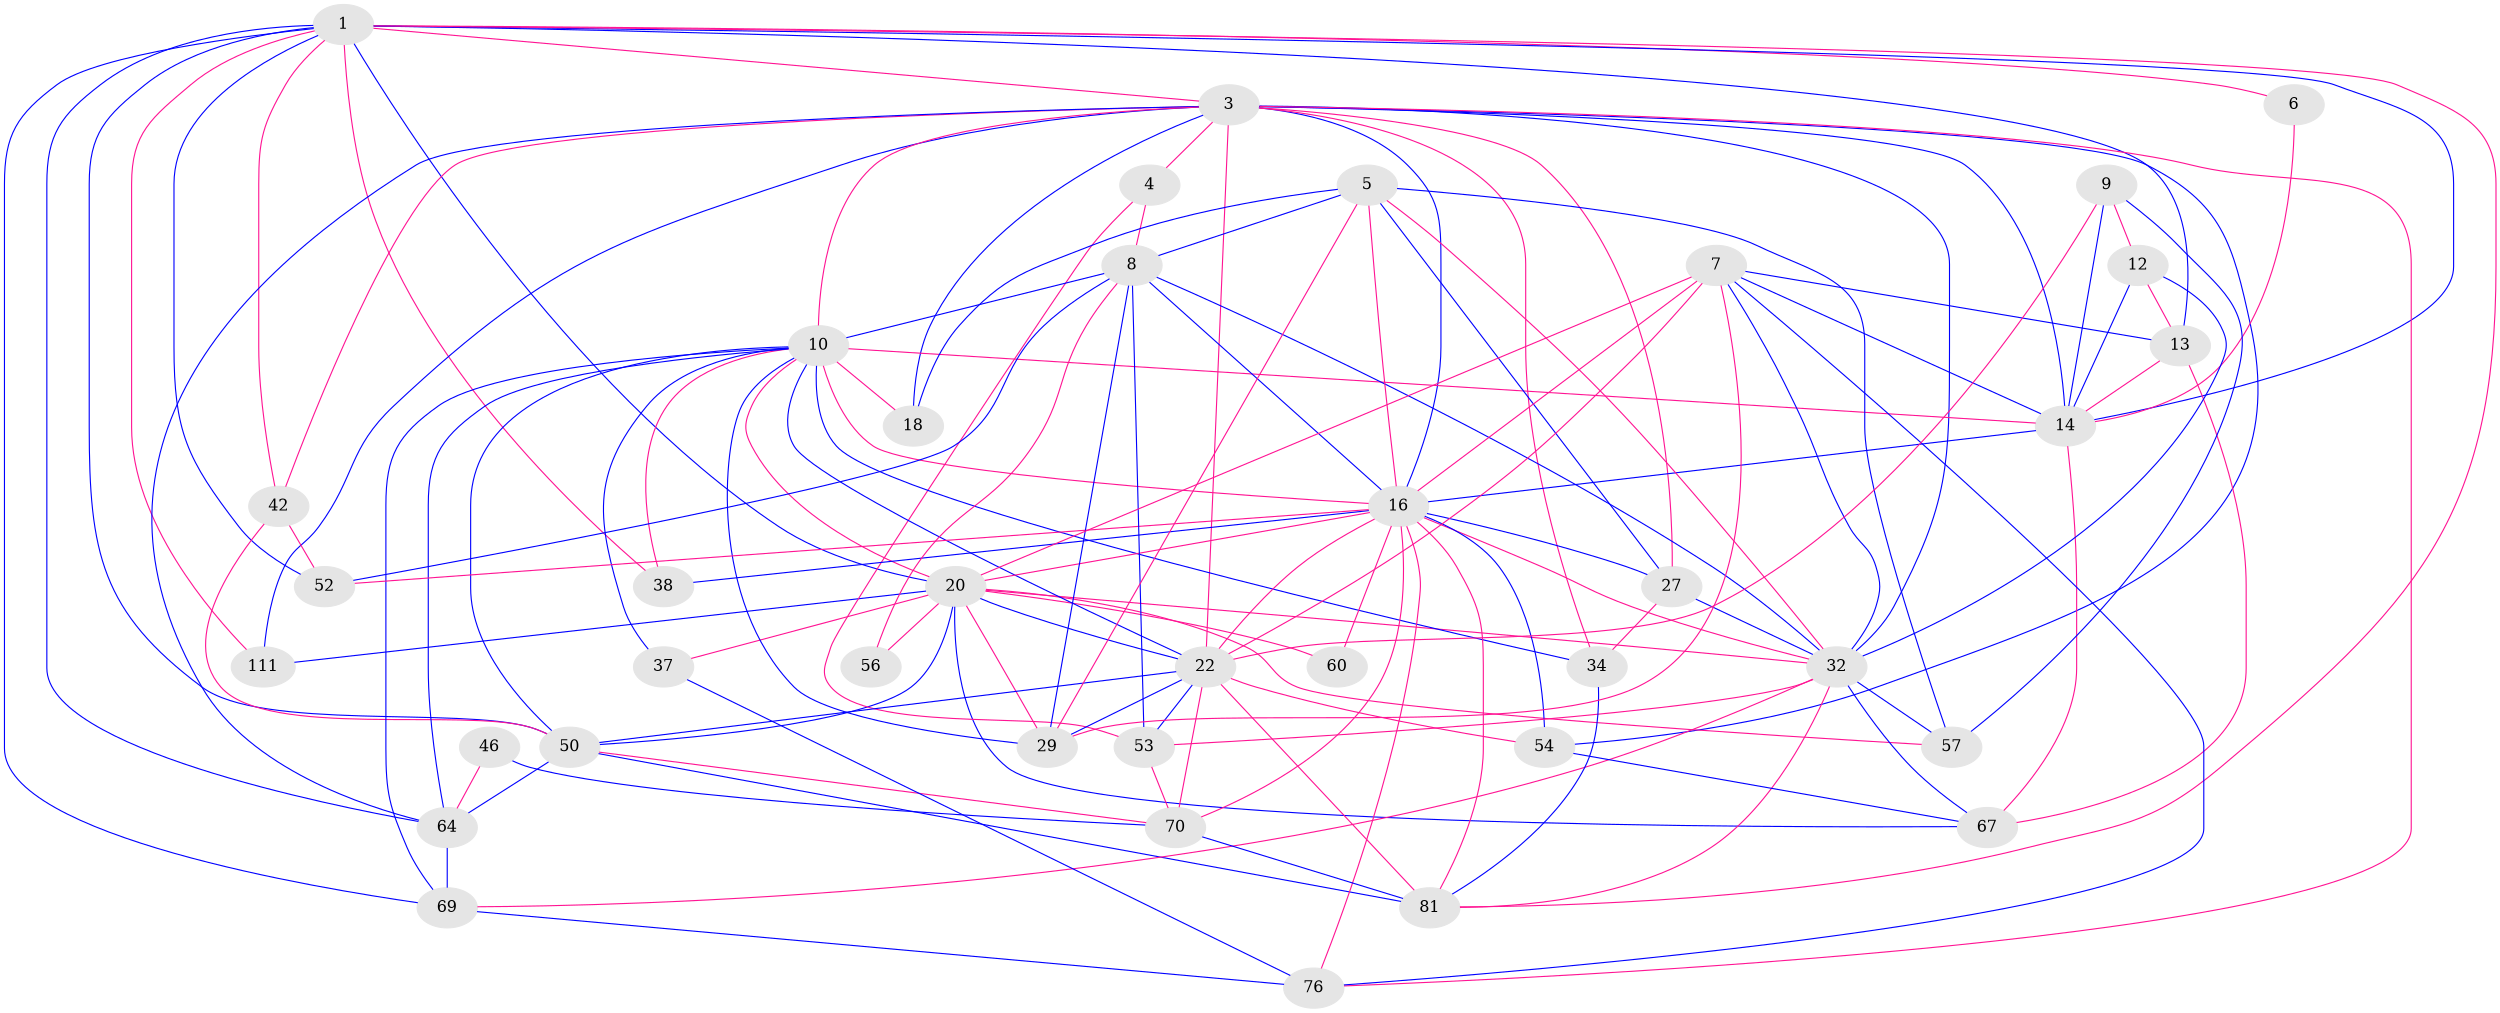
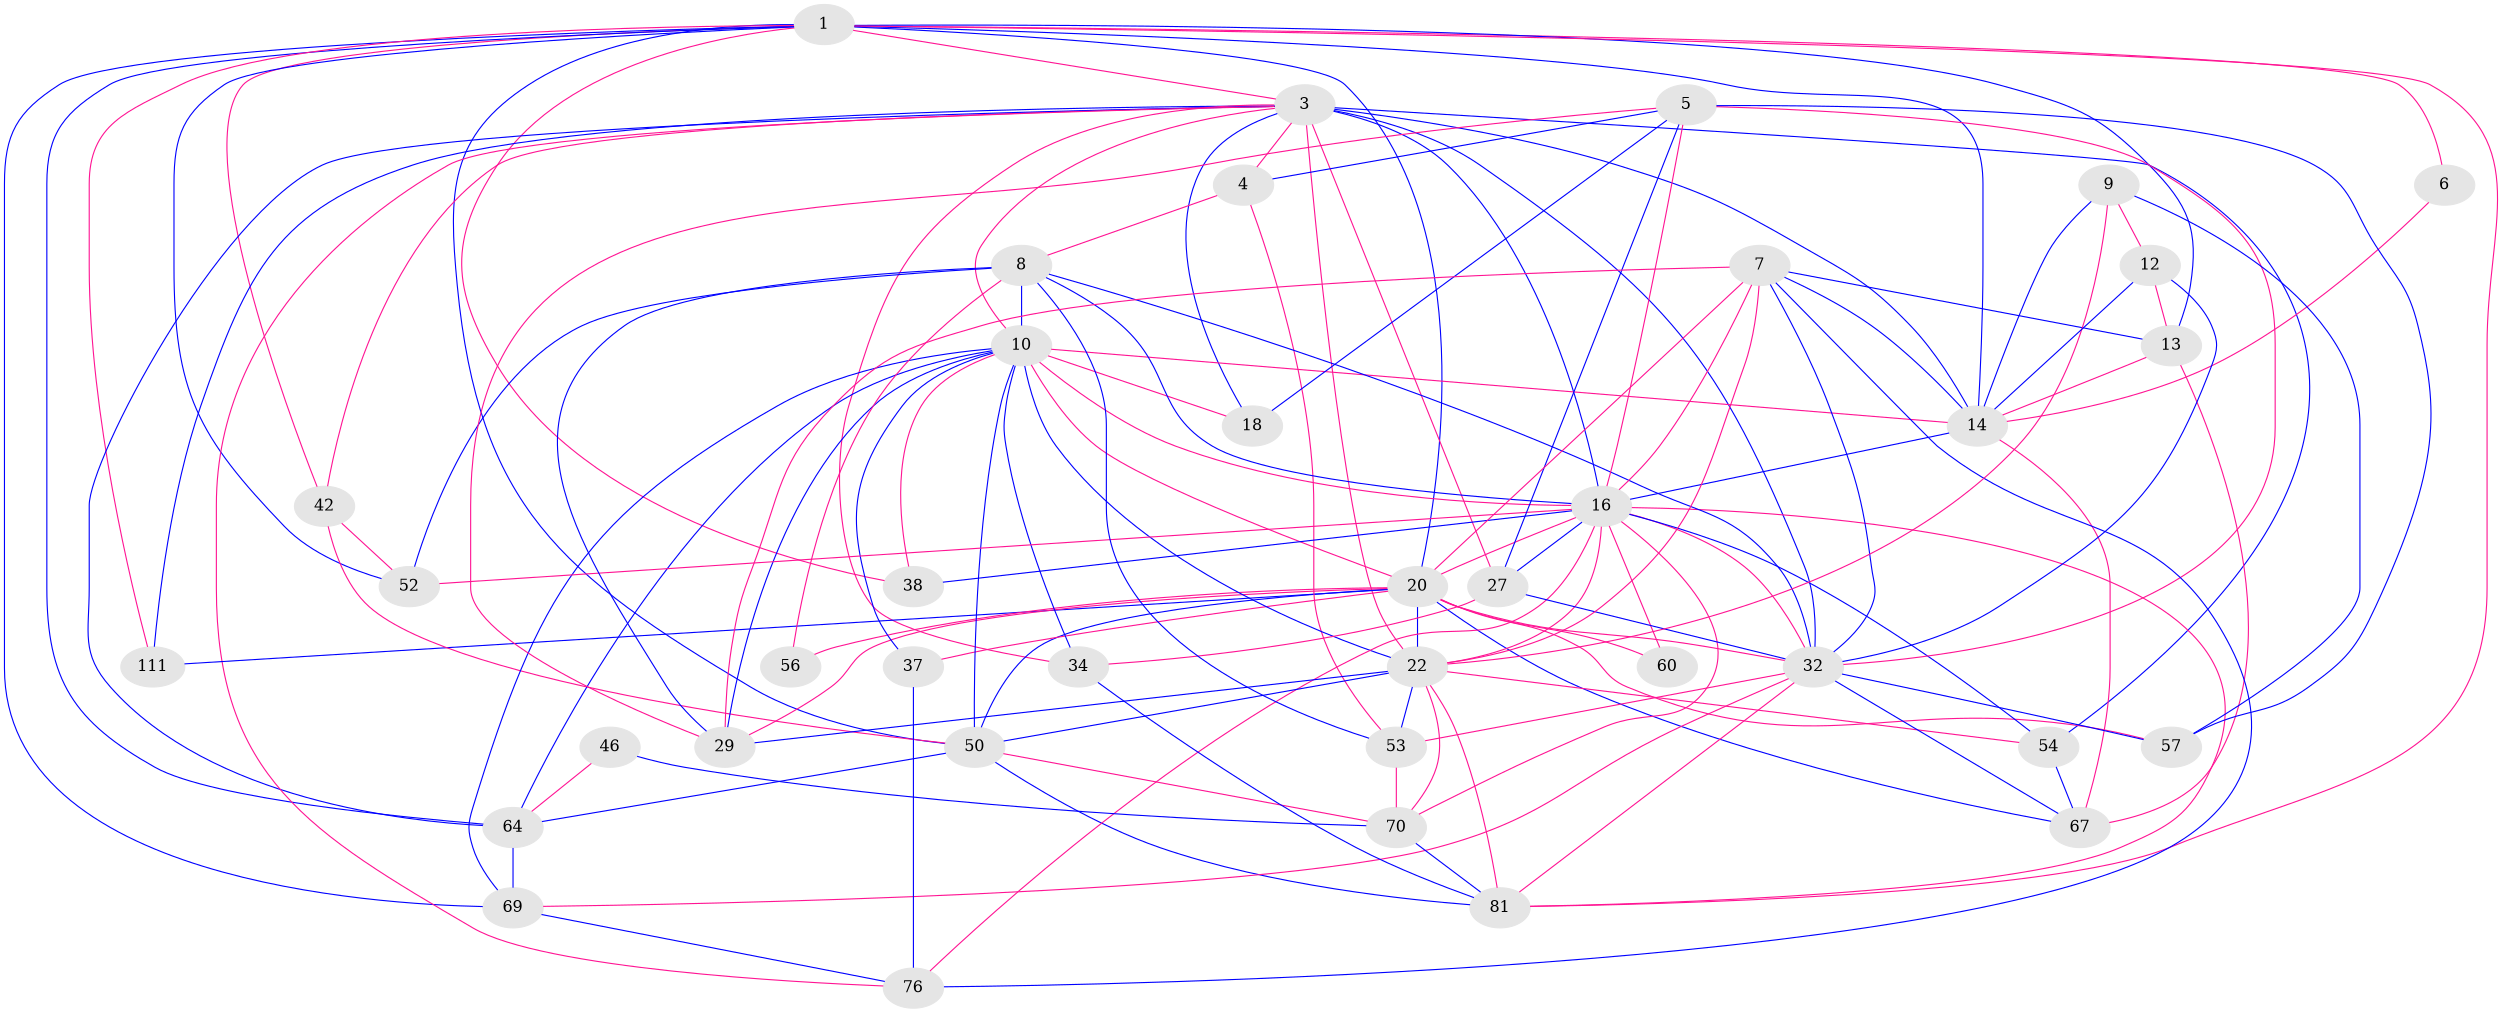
edge "5" -- "8": now "5" -- "4"
